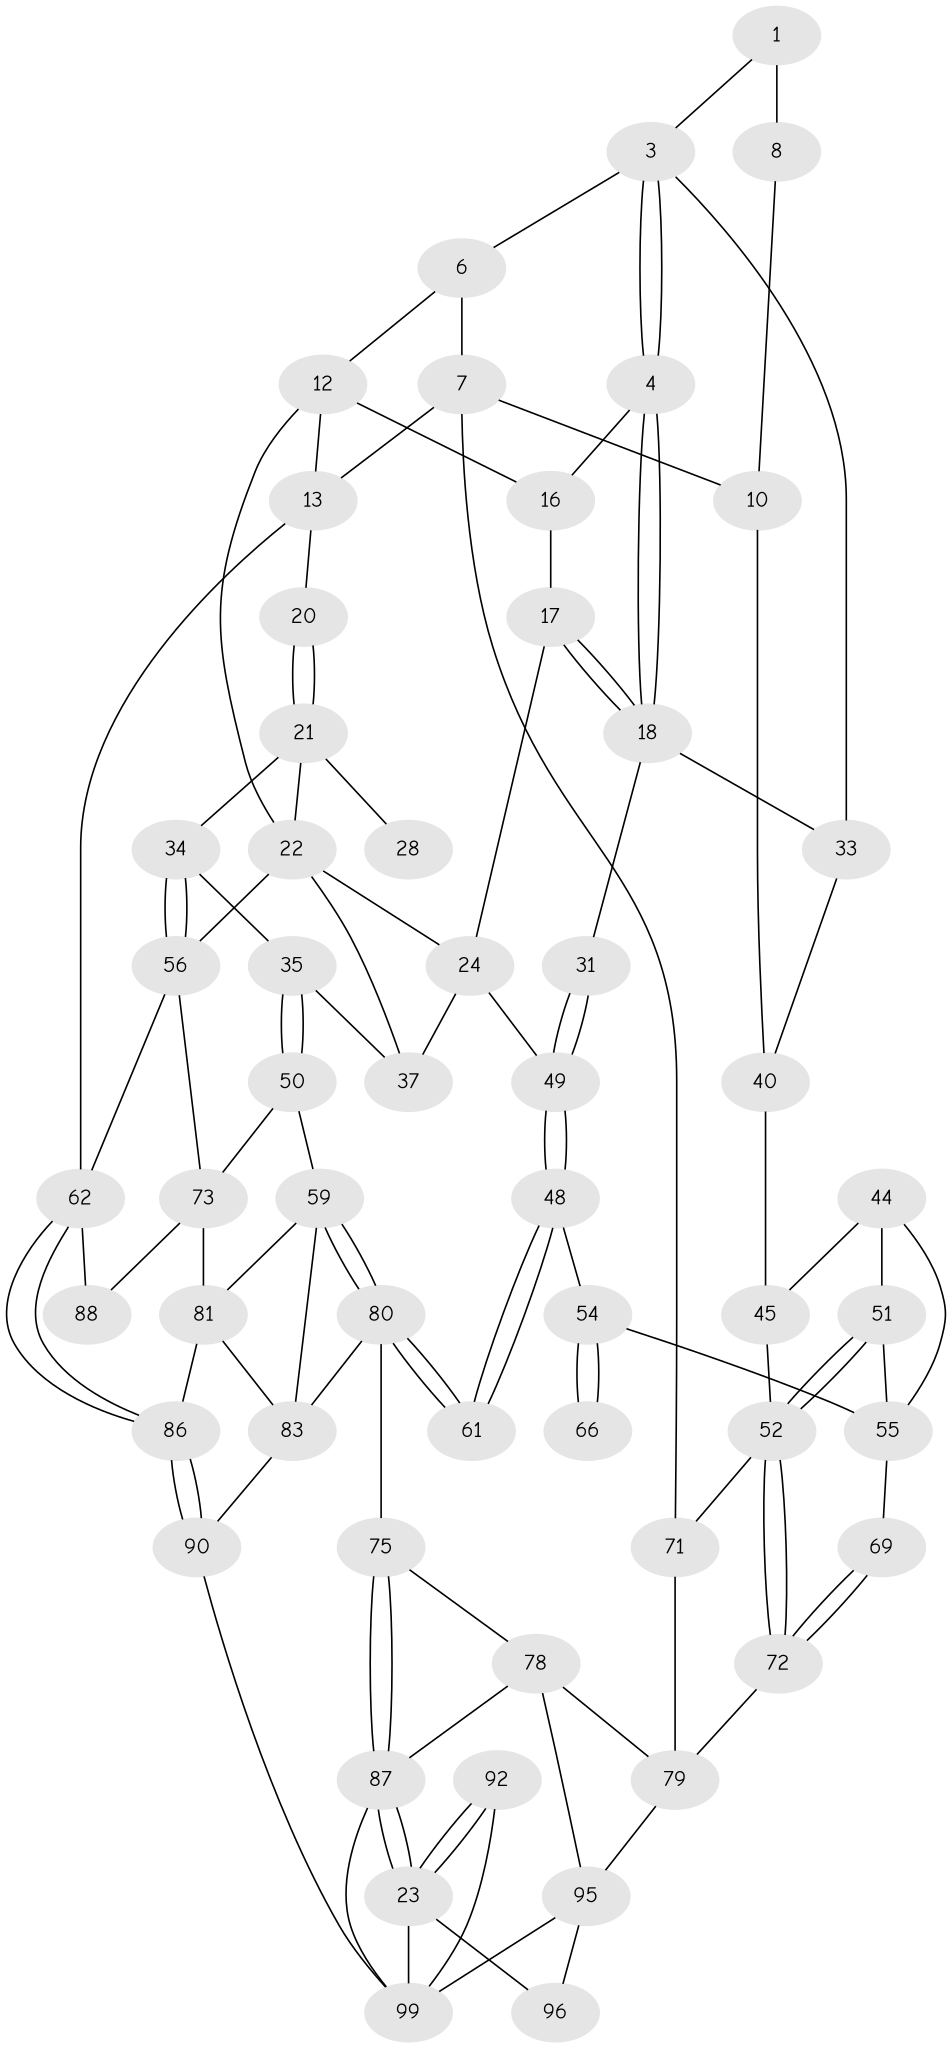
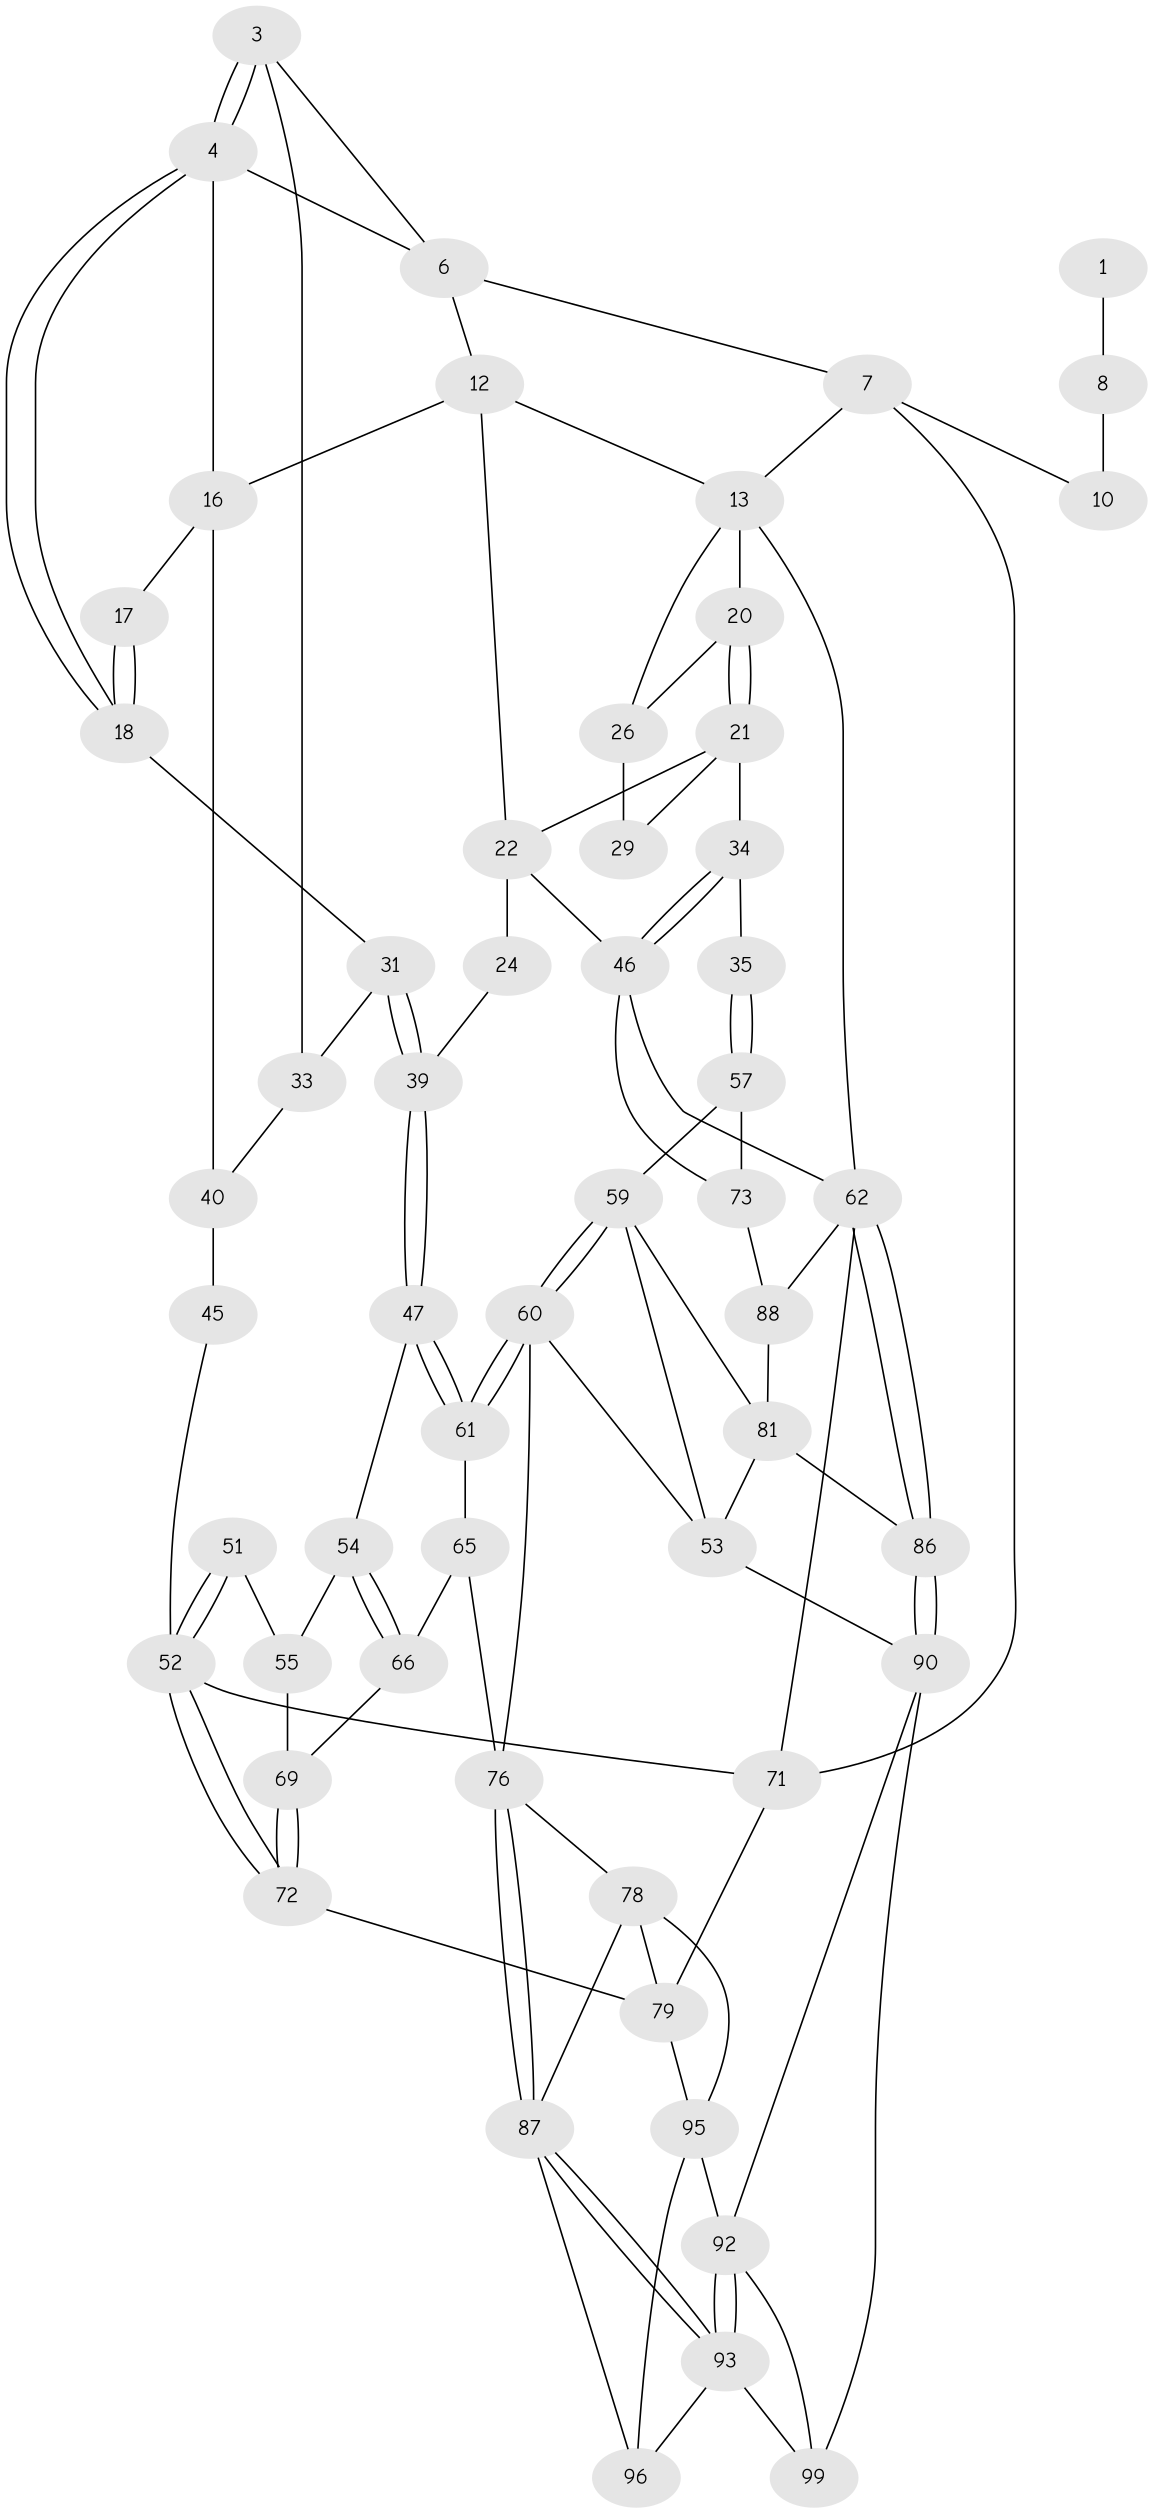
edge "1" -- "3": removed
edge "4" -- "6": added
node "26": added
edge "10" -- "40": now "16" -- "40"
edge "18" -- "33": now "31" -- "33"
edge "17" -- "24": removed
node "28": label "28" -> "29"
node "56": label "56" -> "46"
node "50": label "50" -> "57"
node "37": removed
node "49": label "49" -> "39"
node "48": label "48" -> "47"
node "44": removed
edge "73" -- "81": now "88" -- "81"
node "80": label "80" -> "60"
node "83": label "83" -> "53"
edge "62" -- "71": added
node "75": label "75" -> "76"
node "65": added
edge "66" -- "69": added
node "23": label "23" -> "93"
edge "87" -- "99": now "87" -- "96"
edge "95" -- "99": now "95" -- "92"
edge "90" -- "92": added
